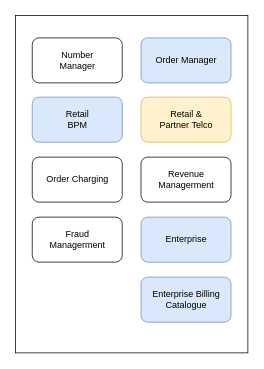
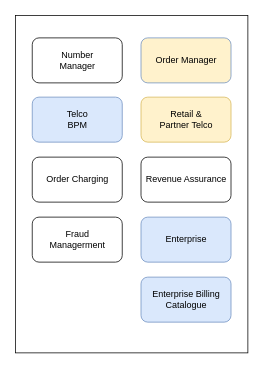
node "Order Manager": fillcolor #dae8fc -> #fff2cc
node "Retail BPM": label "Retail BPM" -> "Telco BPM"
node "Revenue Managerment": label "Revenue Managerment" -> "Revenue Assurance"
